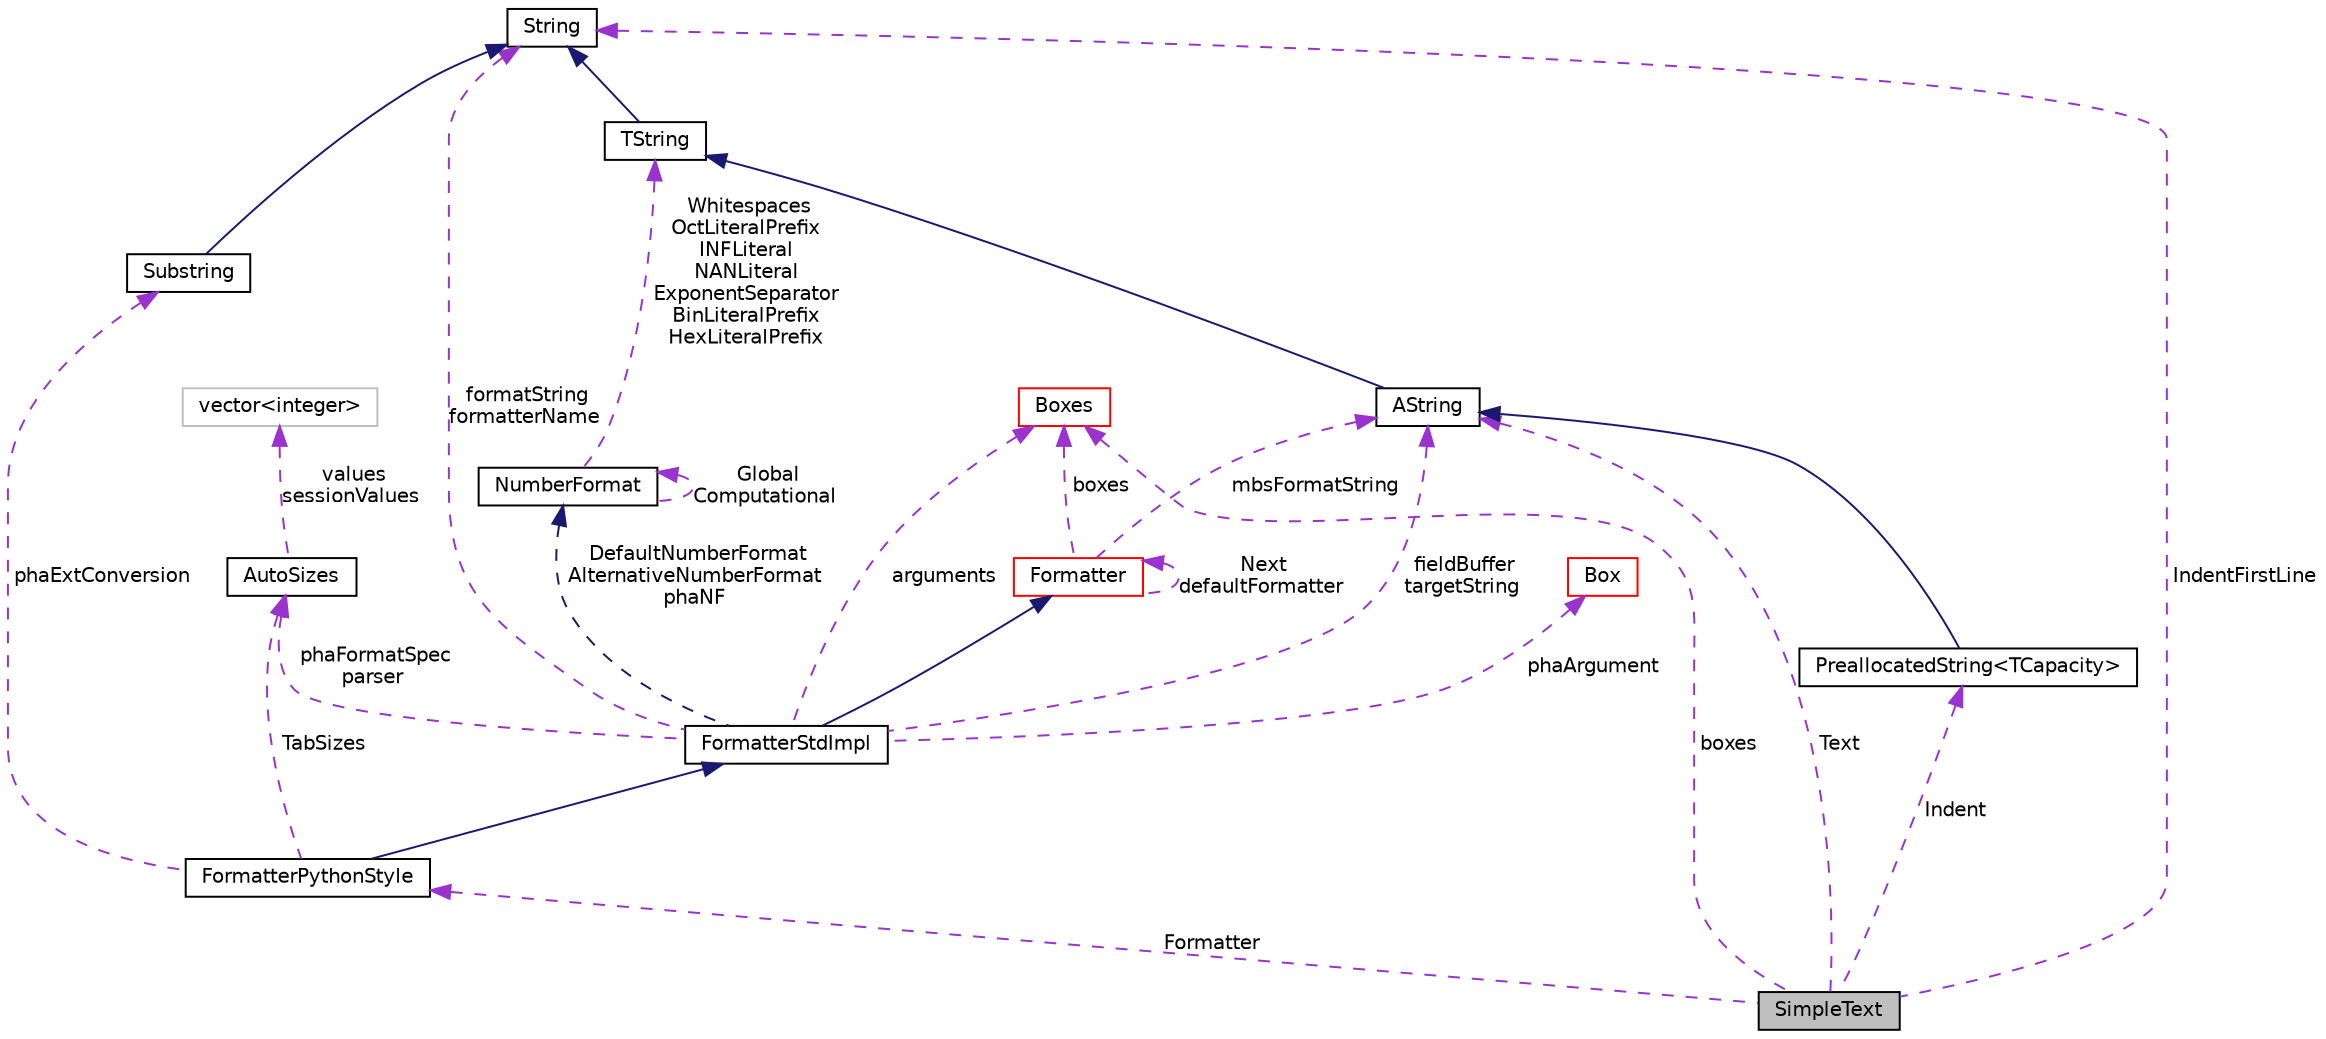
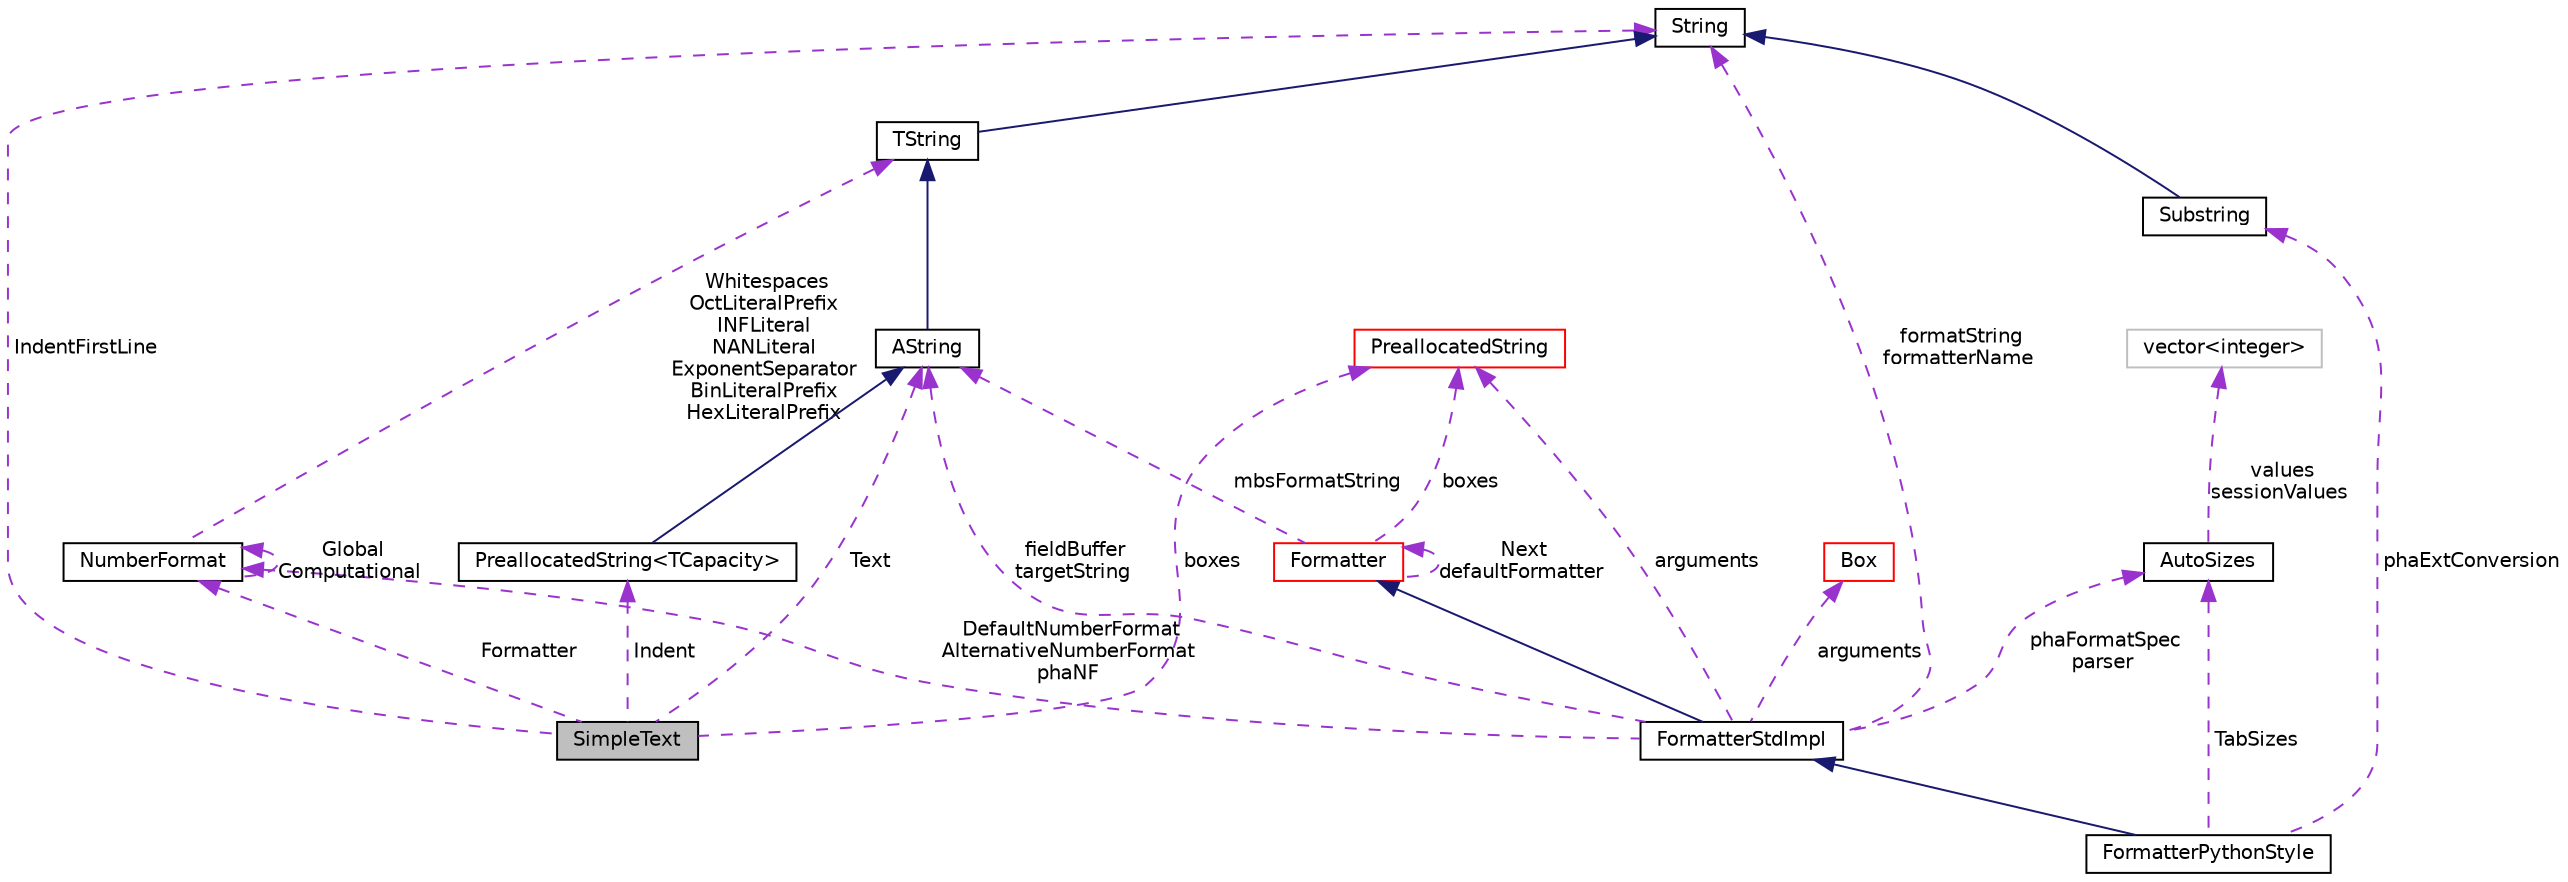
node "Boxes": label "Boxes" -> "PreallocatedString"
edge "FormatterStdImpl" -> "NumberFormat": color midnightblue -> darkorchid3
edge "FormatterStdImpl" -> "Box": label " phaArgument" -> " arguments"
edge "SimpleText" -> "FormatterPythonStyle": now "SimpleText" -> "NumberFormat"
